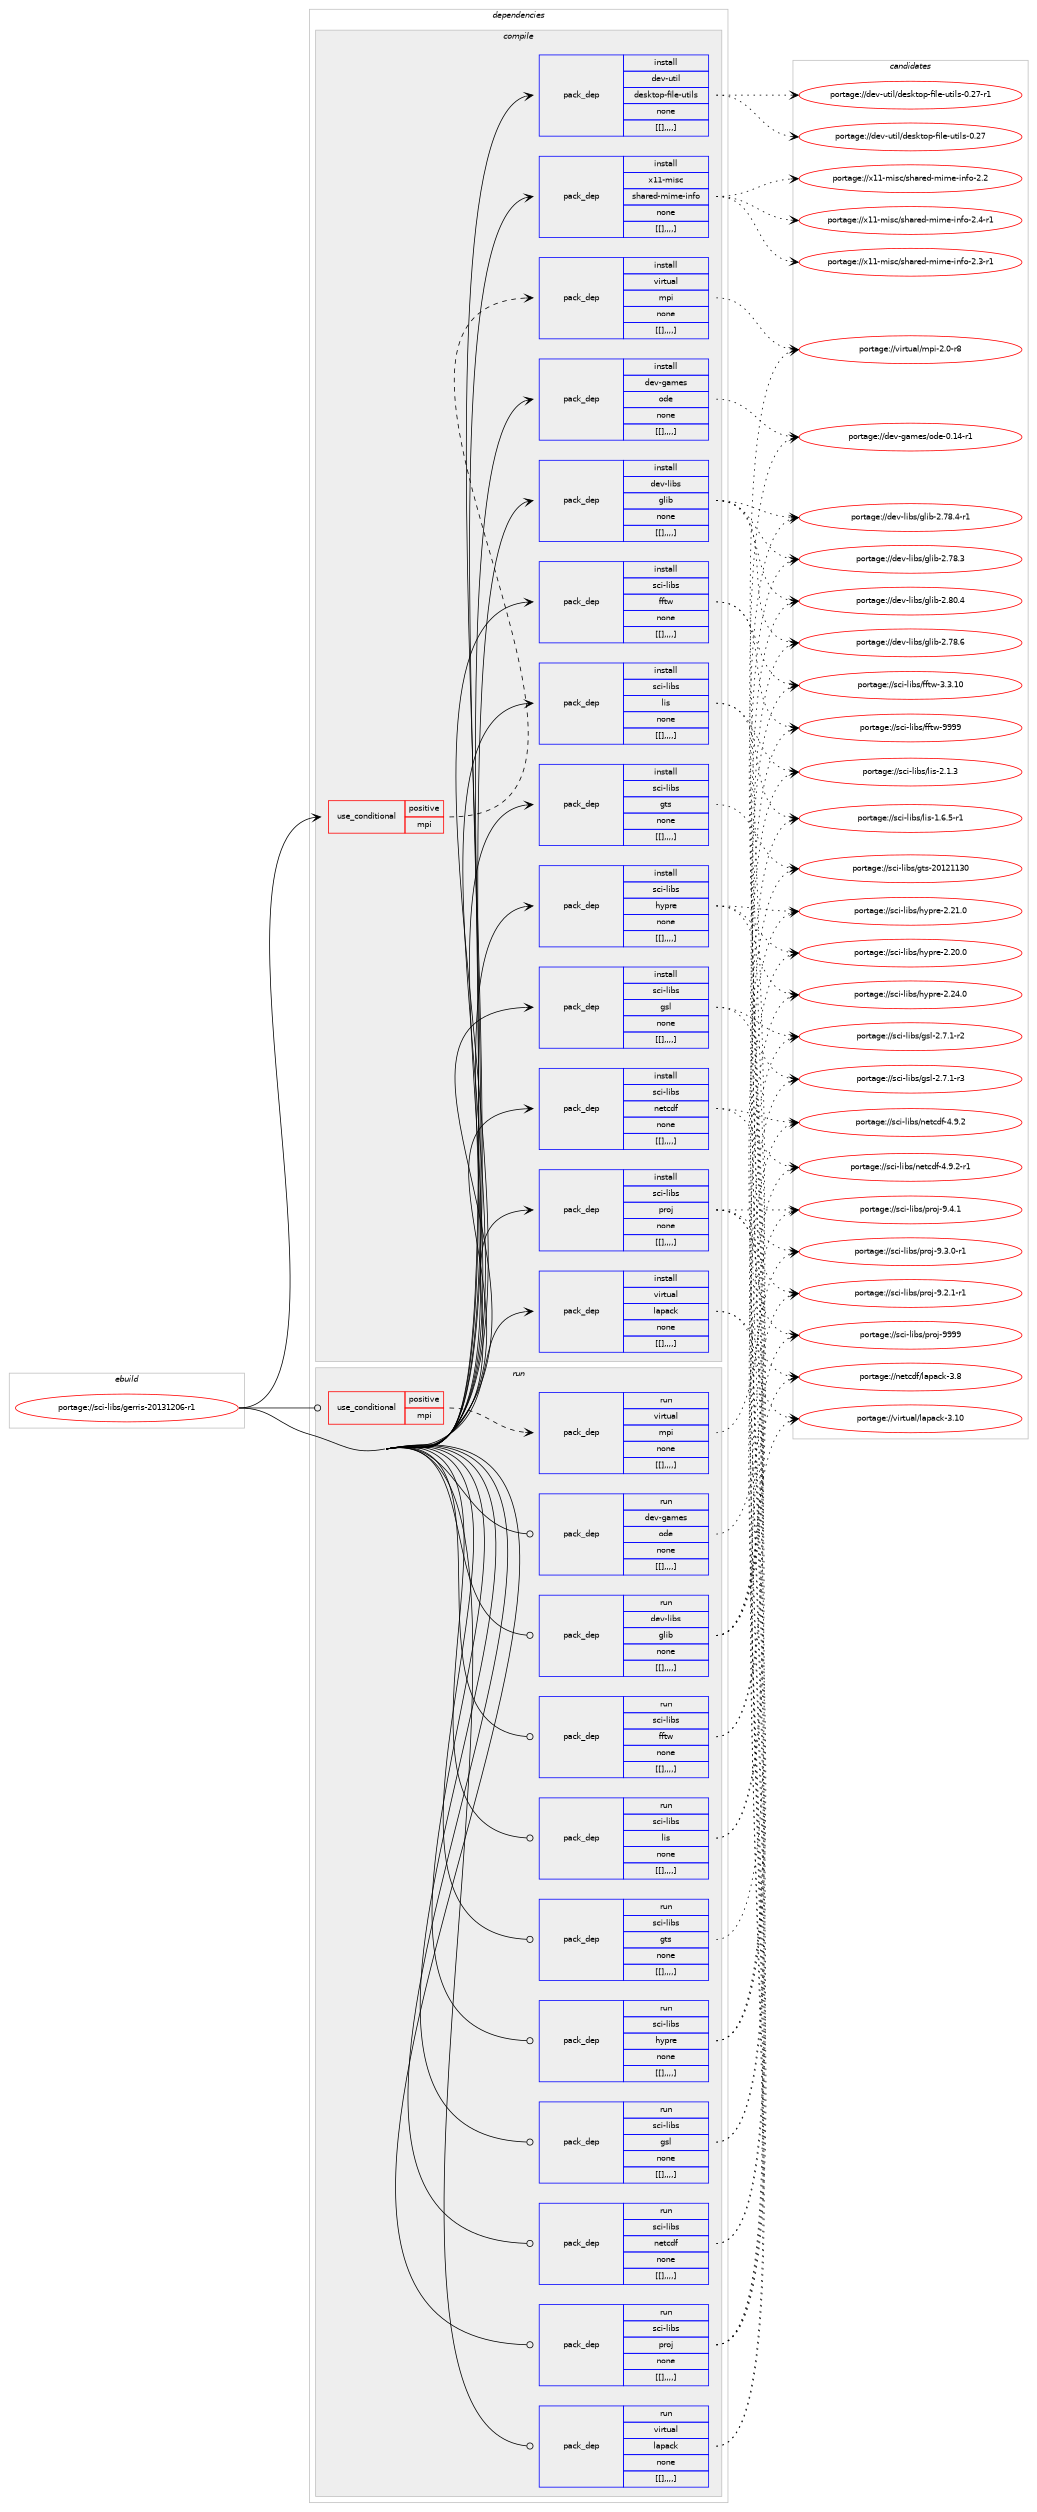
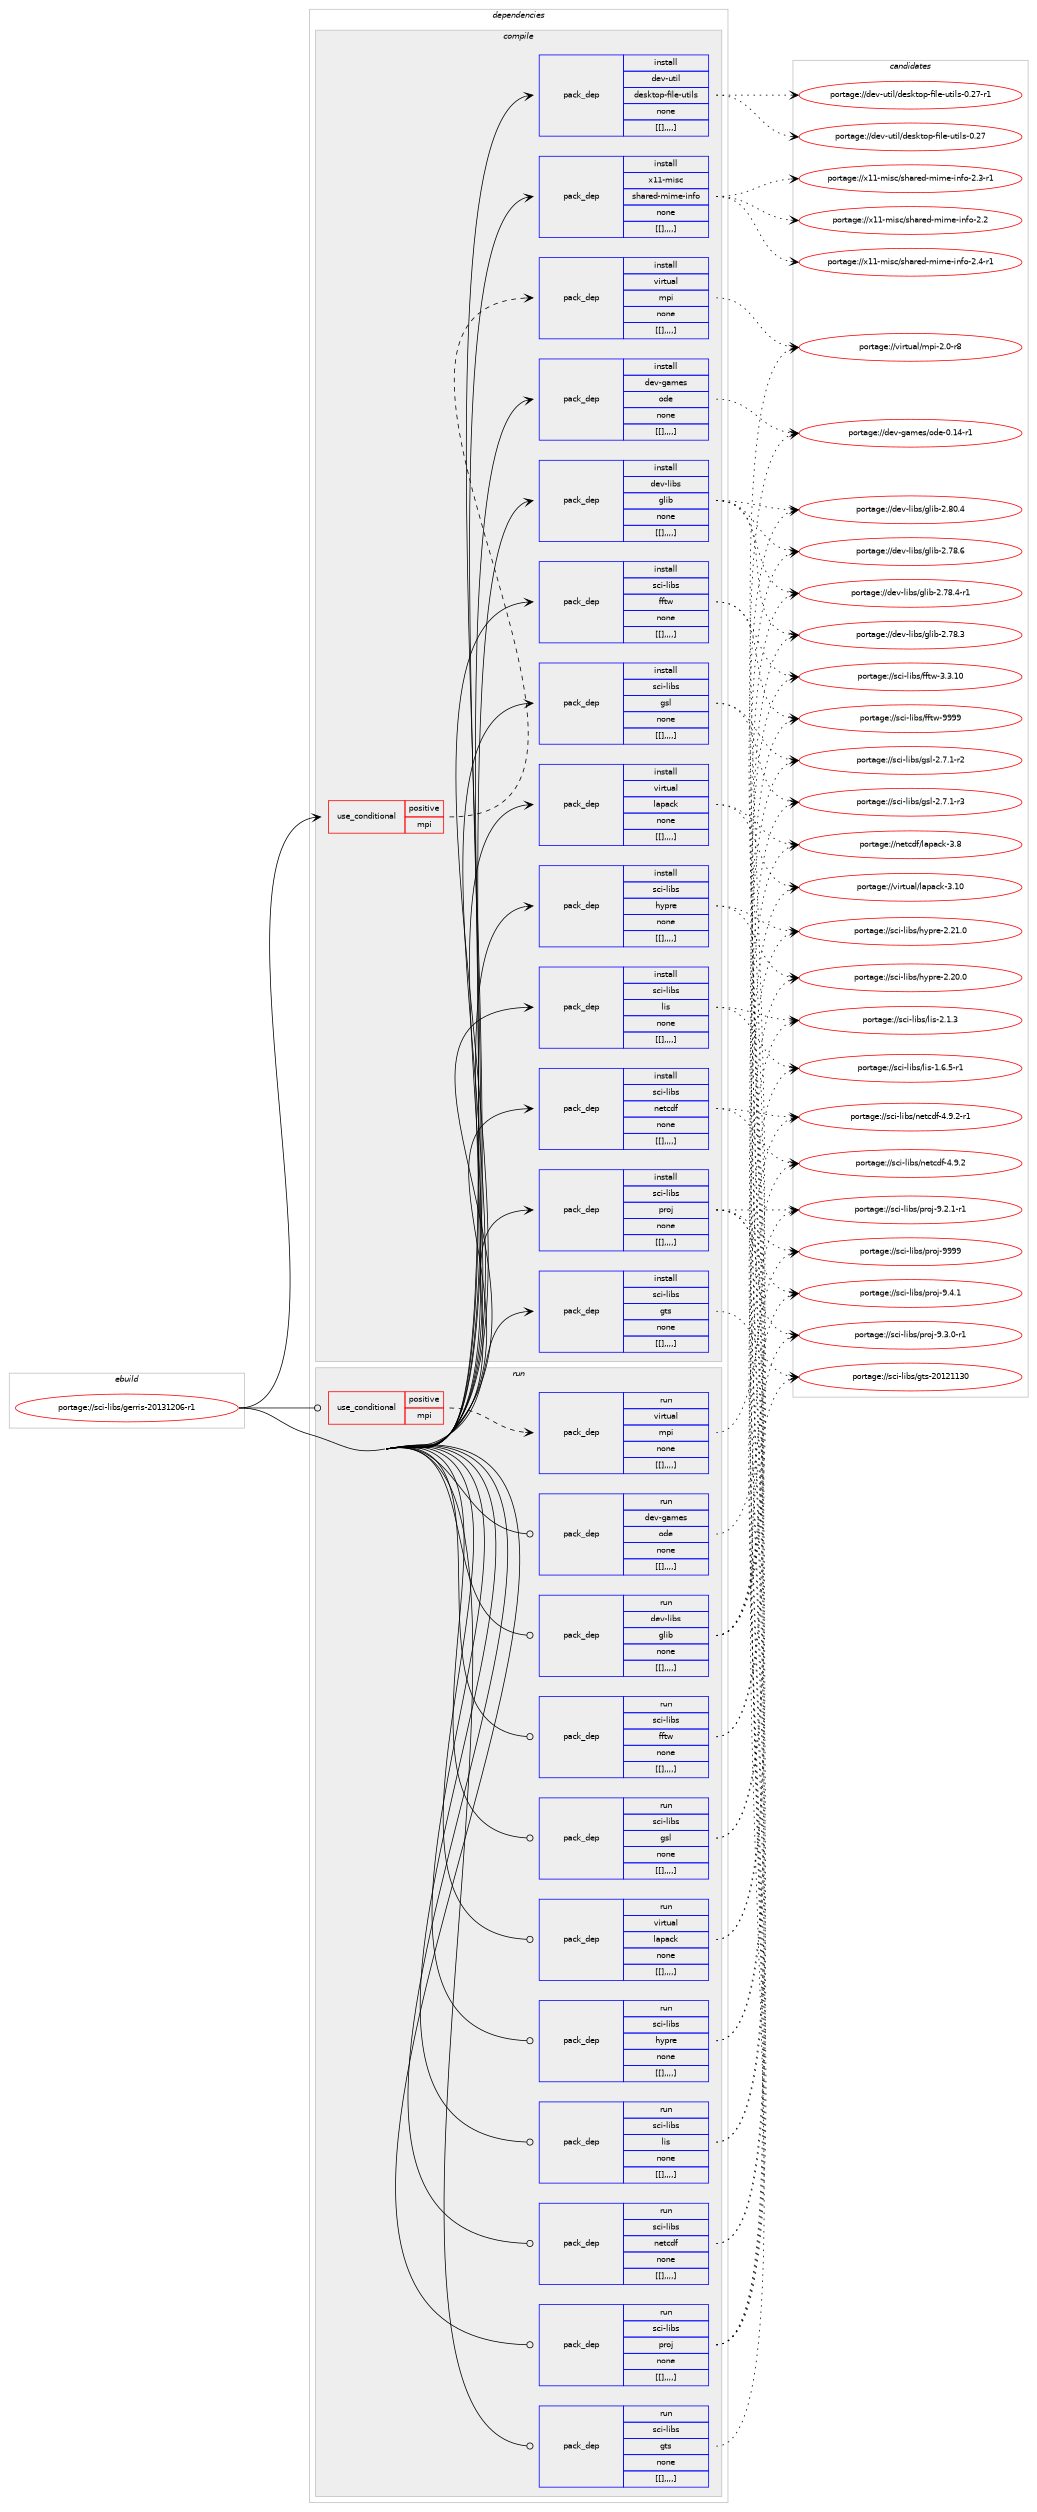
node "portage://sci-libs/hypre-2.24.0": removed
